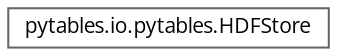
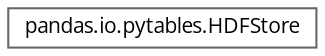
node "pytables.io.pytables.HDFStore": label "pytables.io.pytables.HDFStore" -> "pandas.io.pytables.HDFStore"
